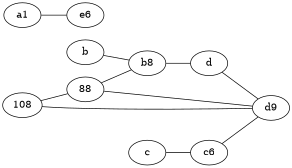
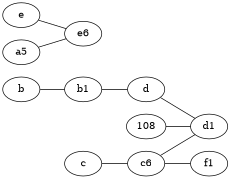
node "e": added
node "a1": label "a1" -> "a5"
node "b8": label "b8" -> "b1"
node "88": removed
node "d9": label "d9" -> "d1"
node "f1": added
